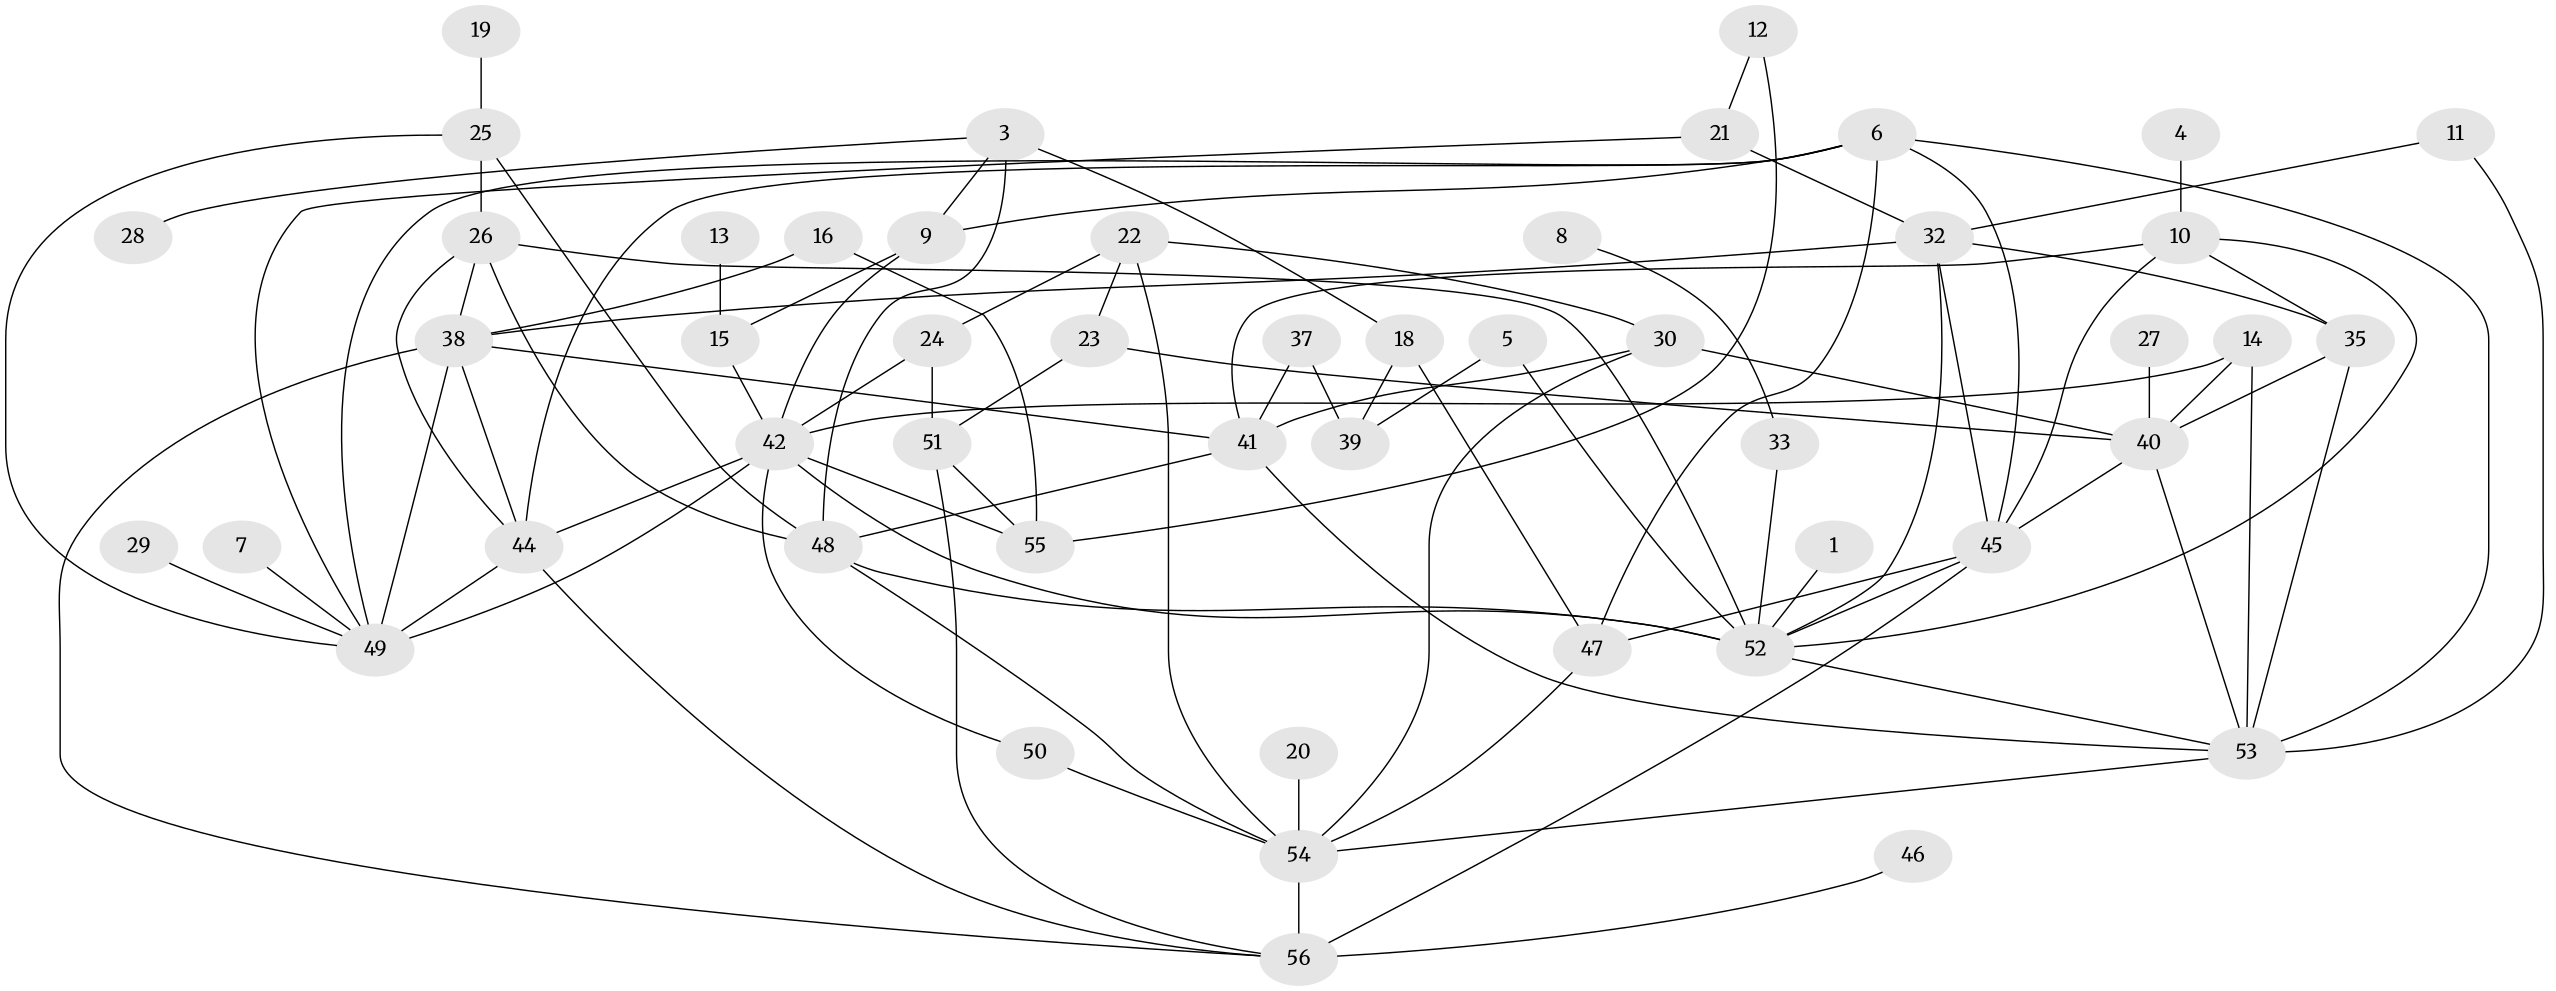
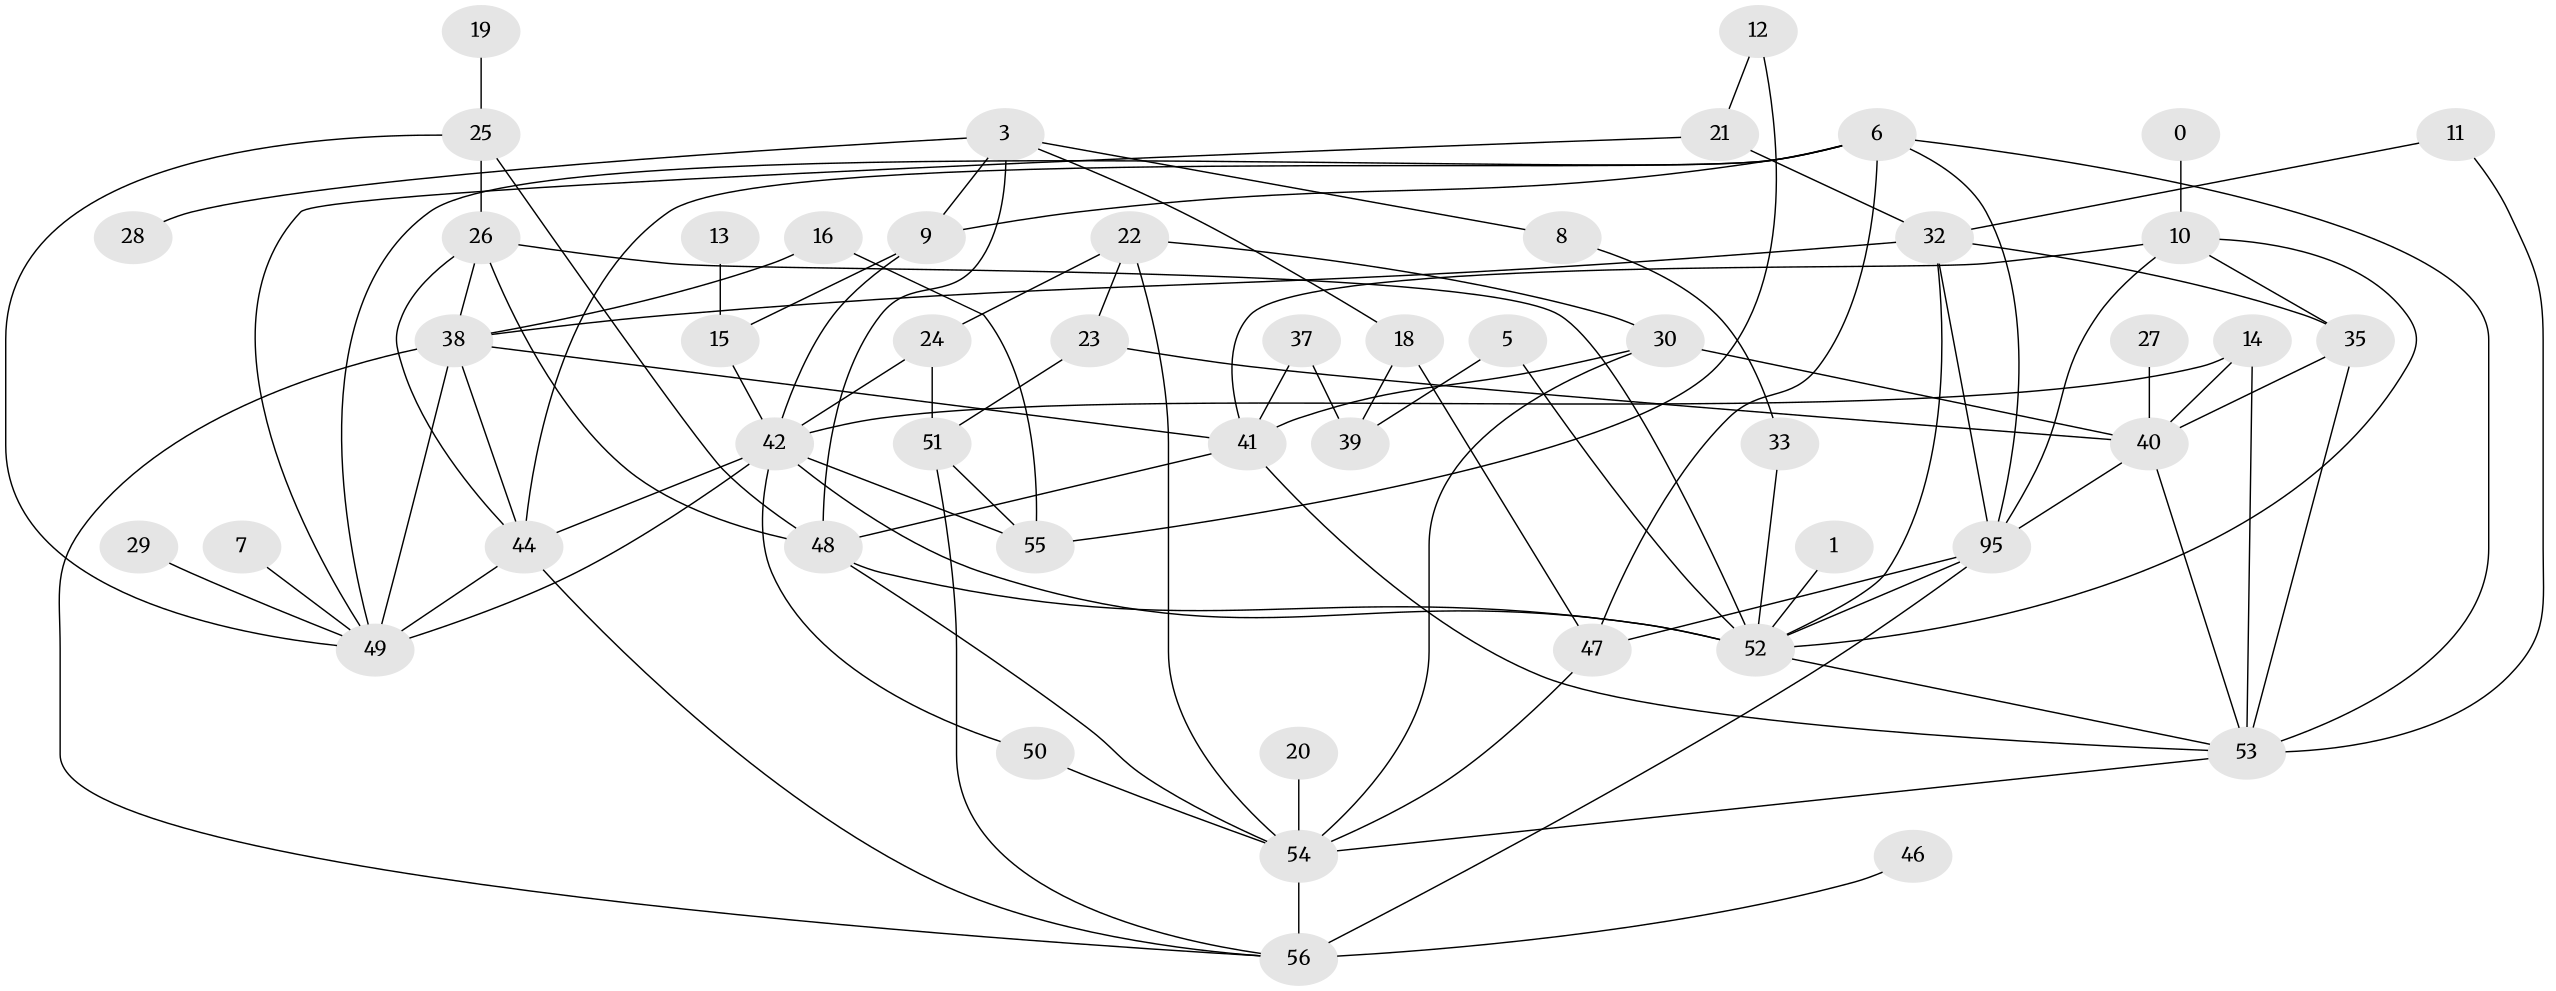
node "4": label "4" -> "0"
edge "3" -- "8": added
node "45": label "45" -> "95"
